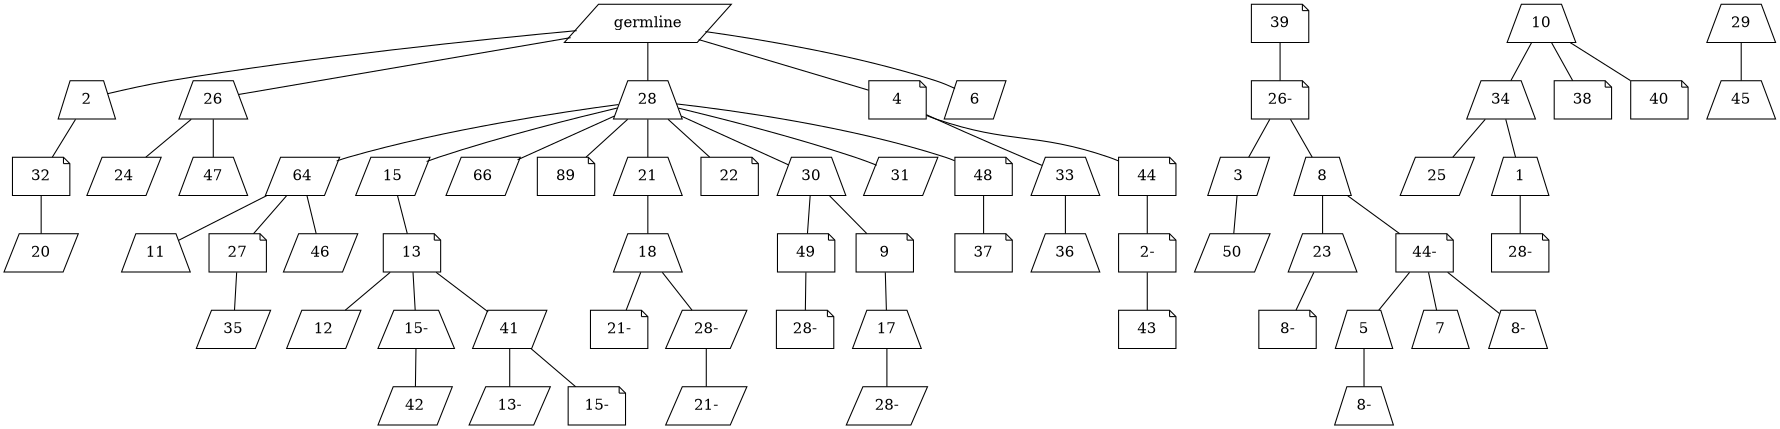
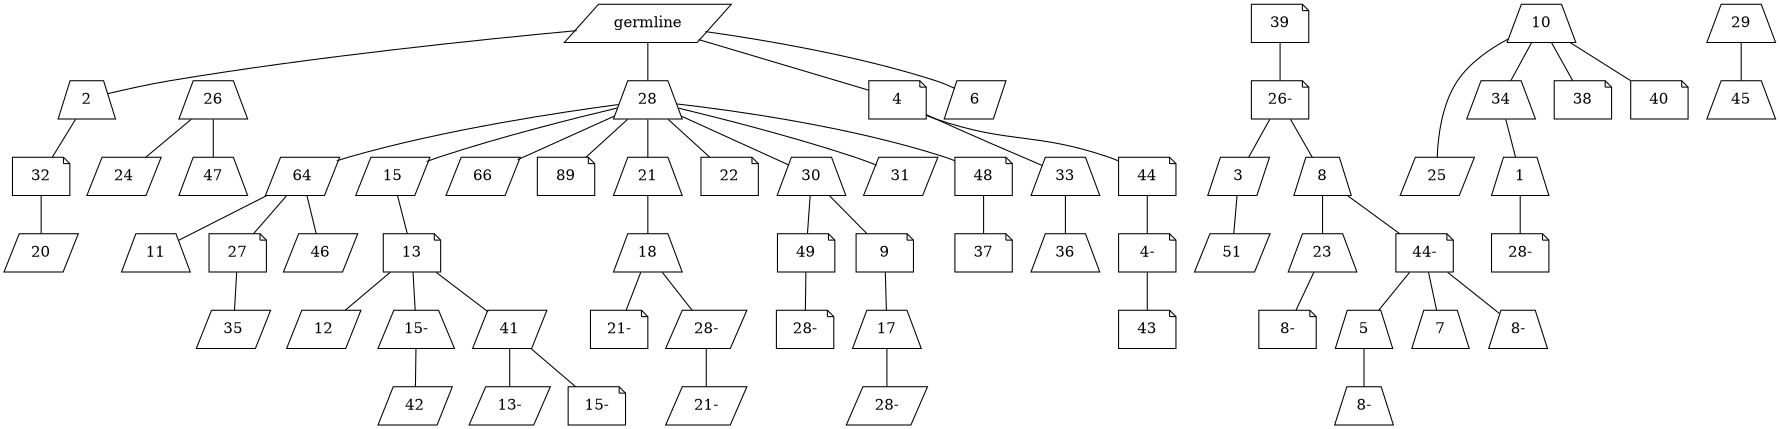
edge "germline" -- "26": removed
edge "34" -- "25": now "10" -- "25"
node "2-": label "2-" -> "4-"
node "50": label "50" -> "51"
